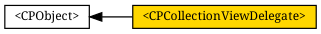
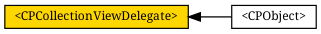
edge "<CPCollectionViewDelegate>" -> "<CPObject>": reversed
